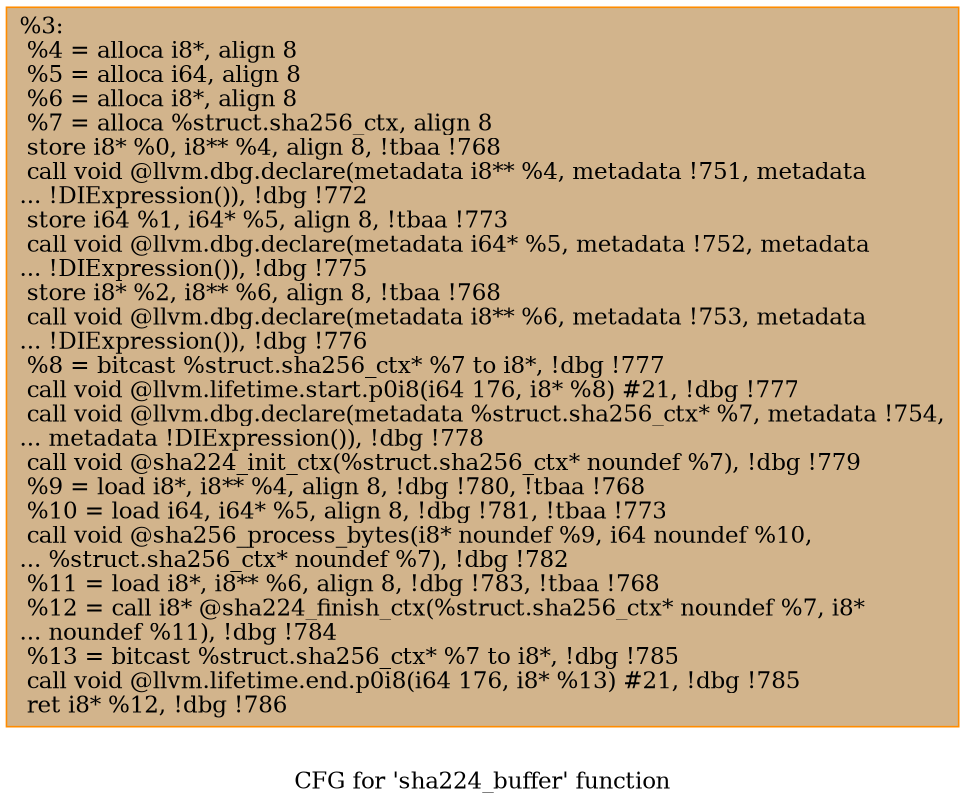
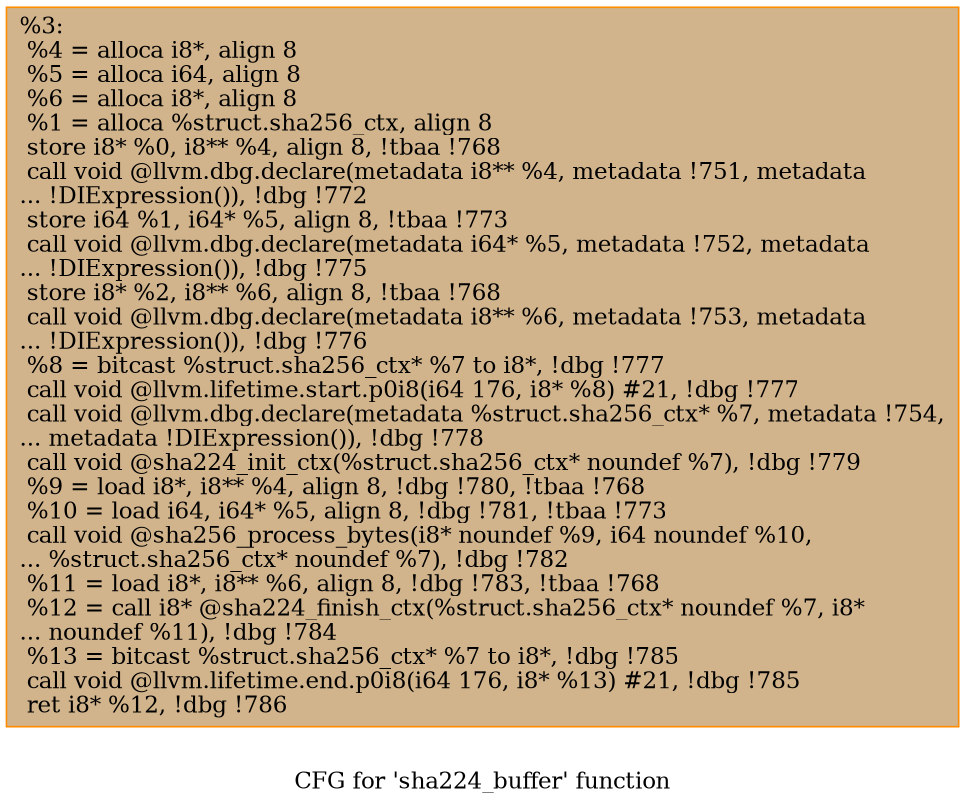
node "%3:": text "%7 = alloca %struct.sha256_ctx, align 8" -> "%1 = alloca %struct.sha256_ctx, align 8"
